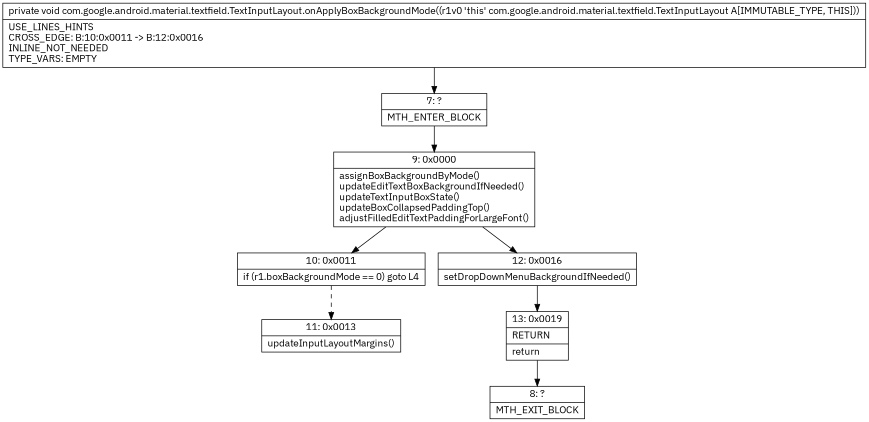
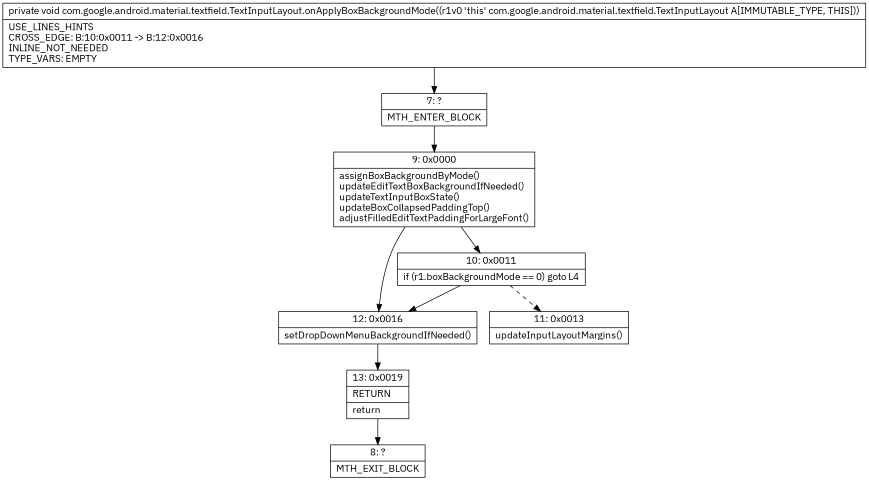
edge "10: 0x0011" -> "12: 0x0016": added
